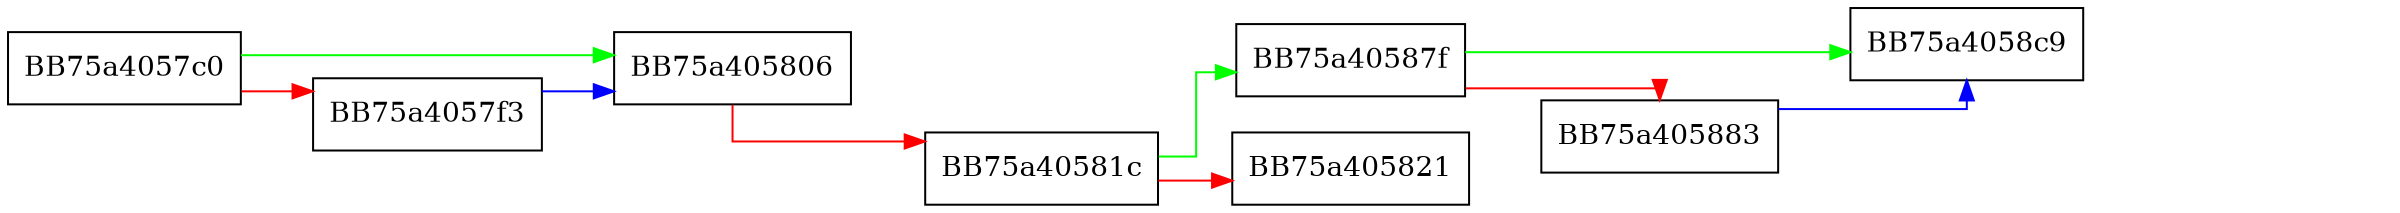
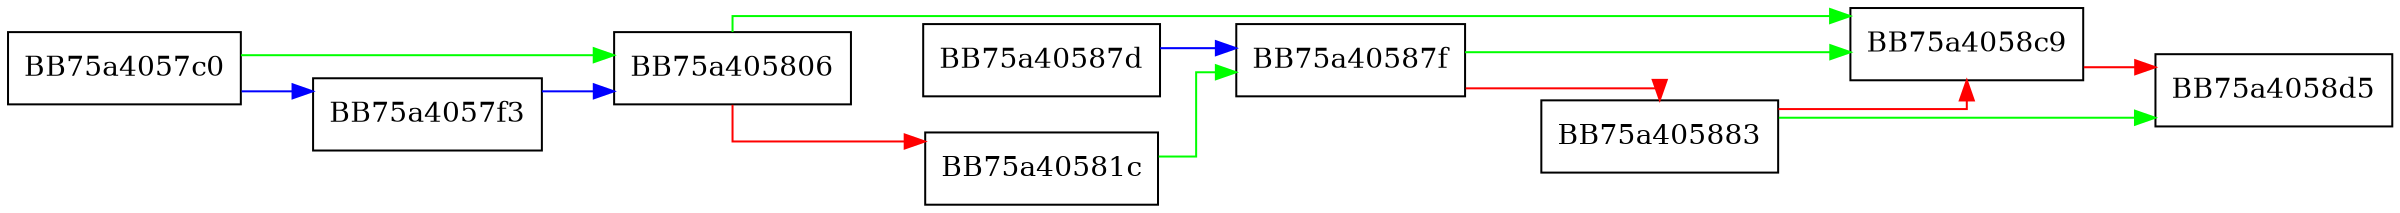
edge "BB75a405806" -> "BB75a4058c9": added
node "BB75a40587d": added
node "BB75a4058d5": added
edge "BB75a4057c0" -> "BB75a4057f3": color red -> blue
edge "BB75a405883" -> "BB75a4058c9": color blue -> red
node "BB75a405821": removed
